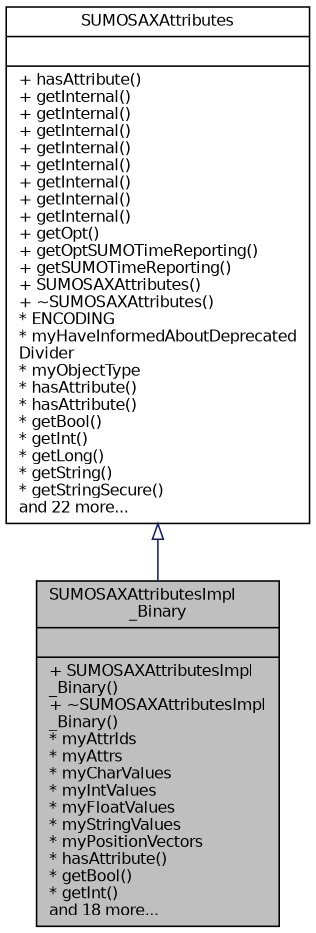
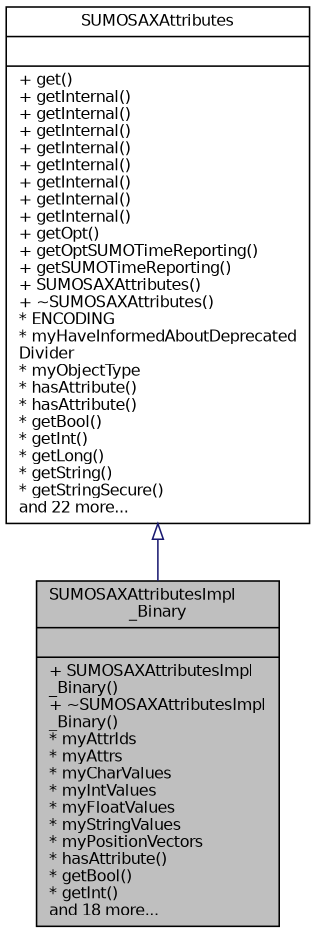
node "SUMOSAXAttributes": text "+ hasAttribute()" -> "+ get()"
